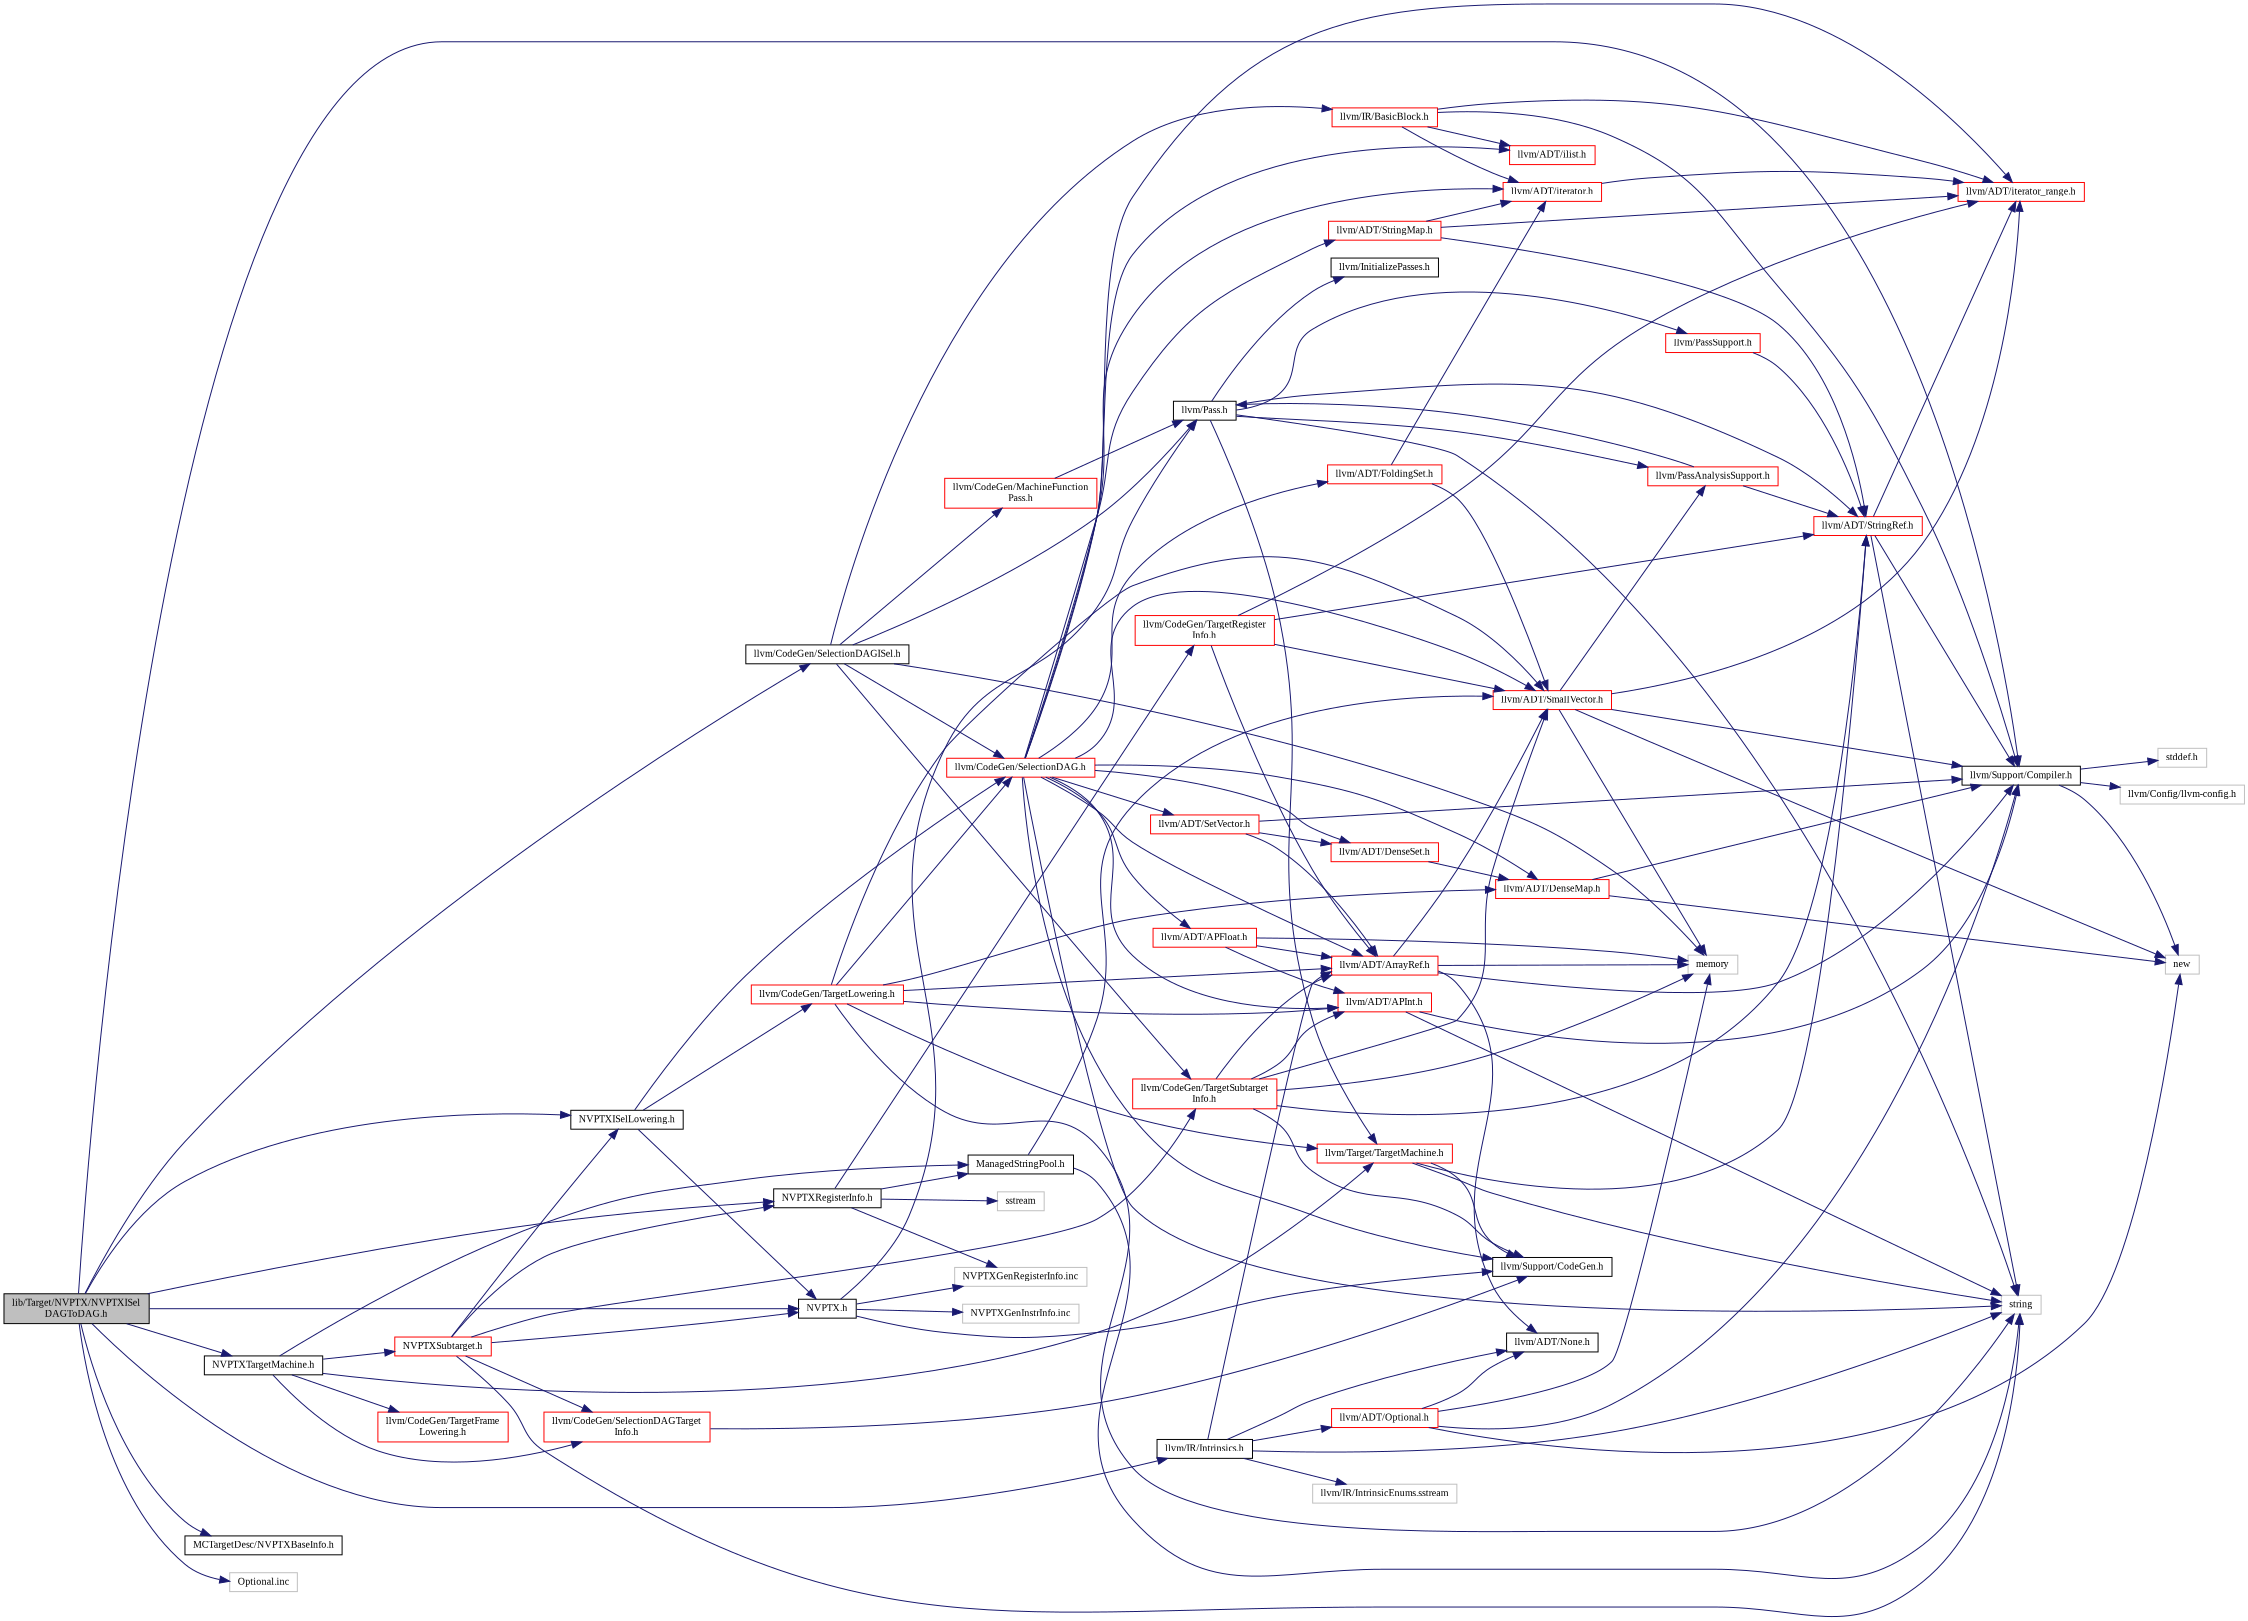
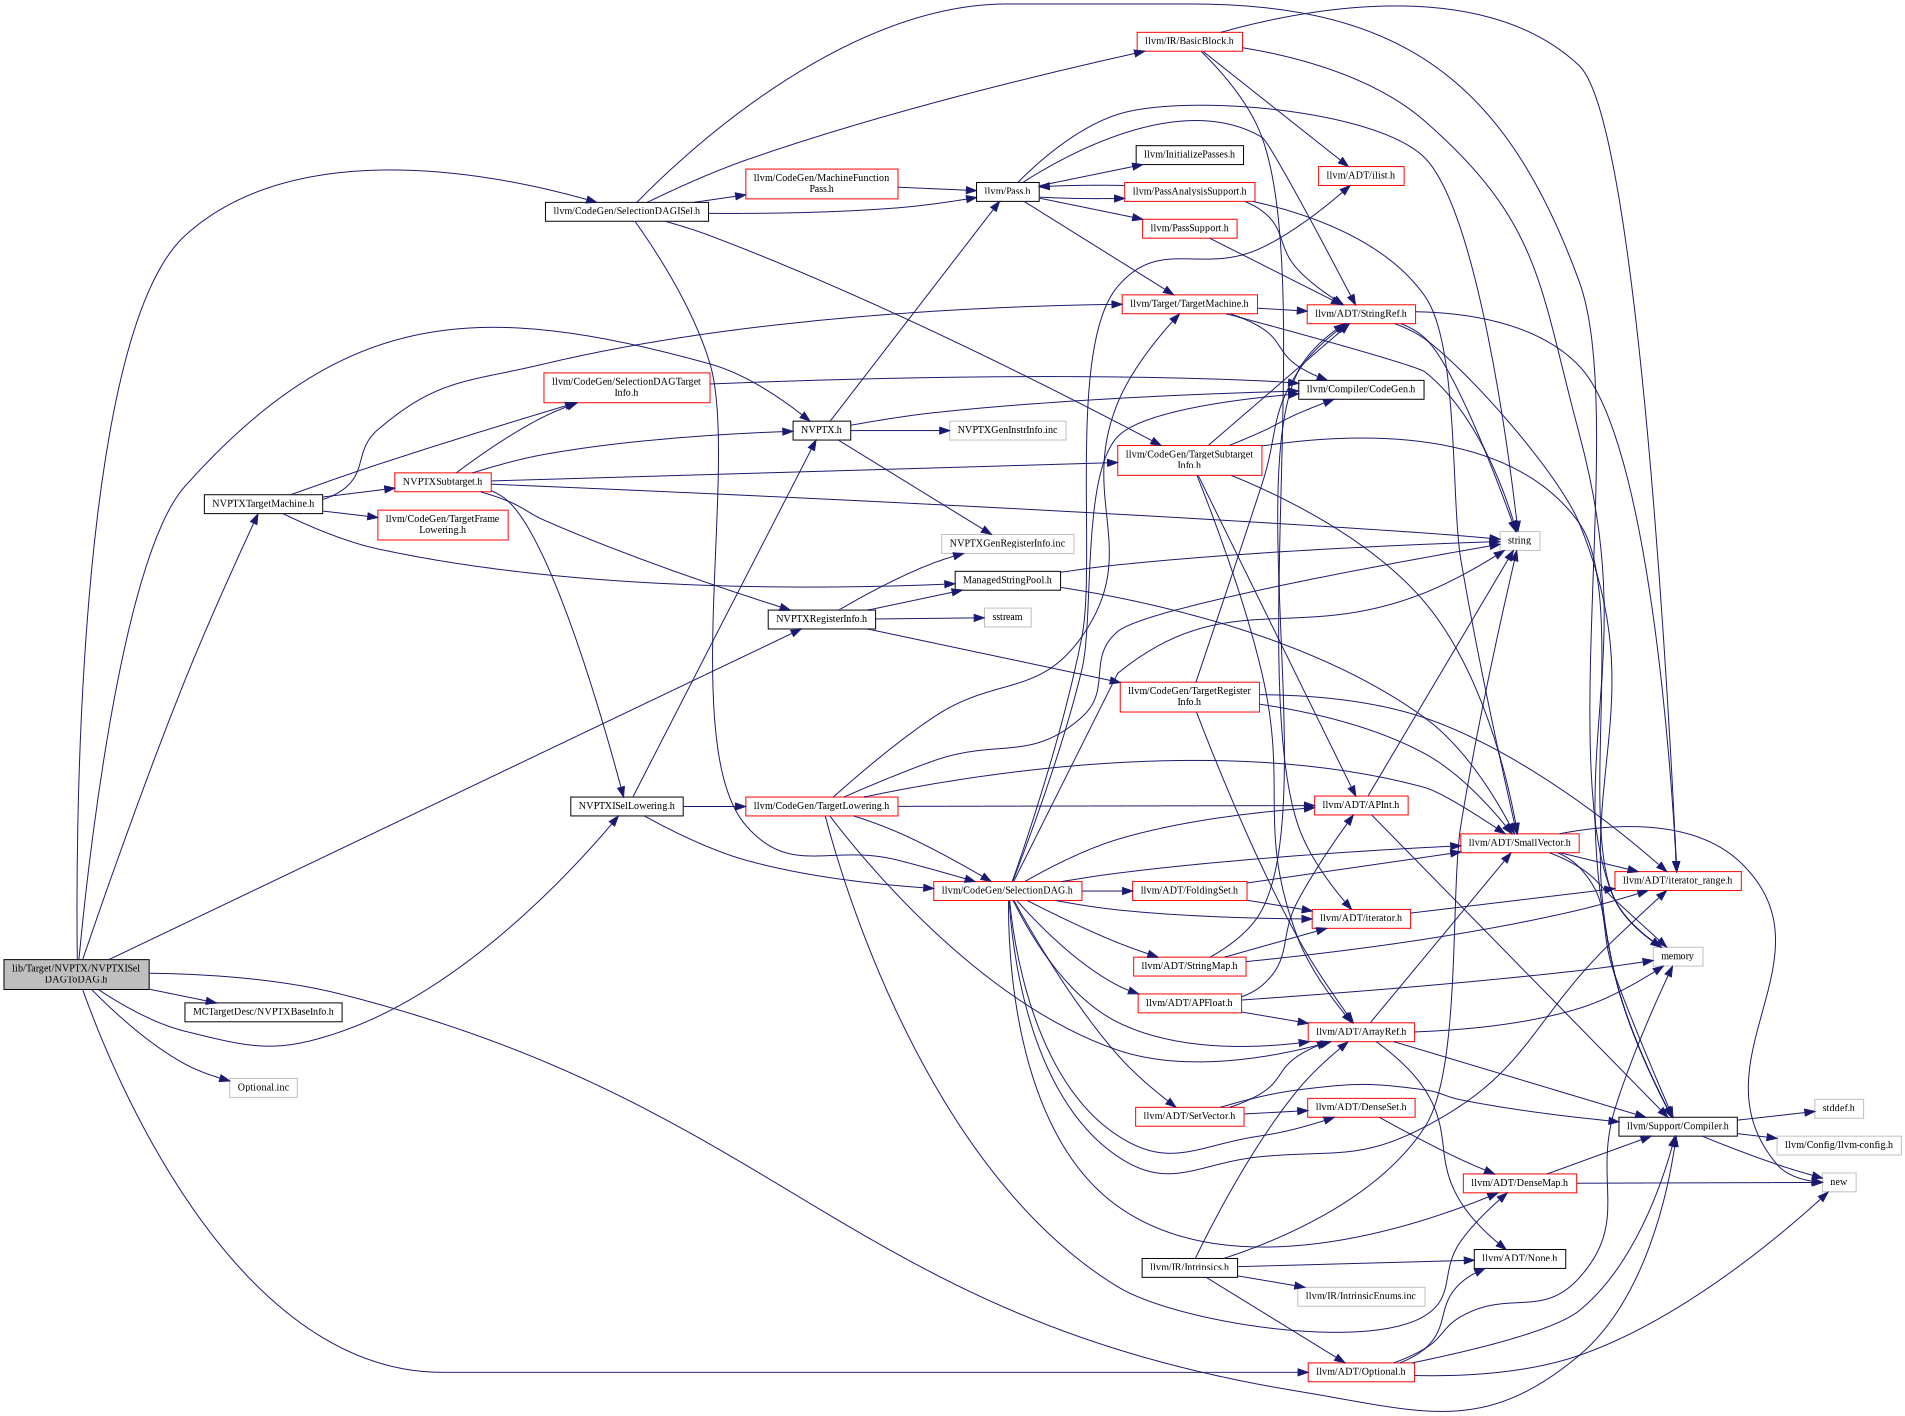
edge "llvm/ADT/SmallVector.h" -> "llvm/PassAnalysisSupport.h": reversed
node "llvm/Support/CodeGen.h": label "llvm/Support/CodeGen.h" -> "llvm/Compiler/CodeGen.h"
node "llvm/IR/IntrinsicEnums.sstream": label "llvm/IR/IntrinsicEnums.sstream" -> "llvm/IR/IntrinsicEnums.inc"
edge "lib/Target/NVPTX/NVPTXISel DAGToDAG.h" -> "llvm/IR/Intrinsics.h": now "lib/Target/NVPTX/NVPTXISel DAGToDAG.h" -> "llvm/ADT/Optional.h"
